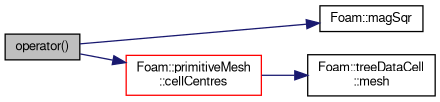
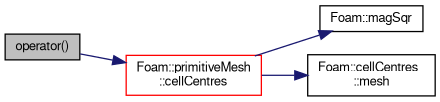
edge "operator()" -> "Foam::magSqr": now "Foam::primitiveMesh ::cellCentres" -> "Foam::magSqr"
node "Foam::treeDataCell ::mesh": label "Foam::treeDataCell ::mesh" -> "Foam::cellCentres ::mesh"
